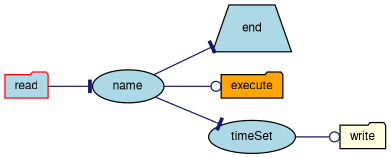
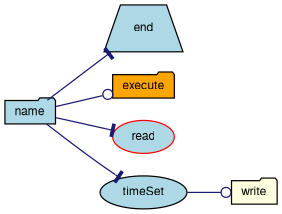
node "read": shape folder -> ellipse
edge "read" -> "name": reversed
node "name": shape ellipse -> folder
